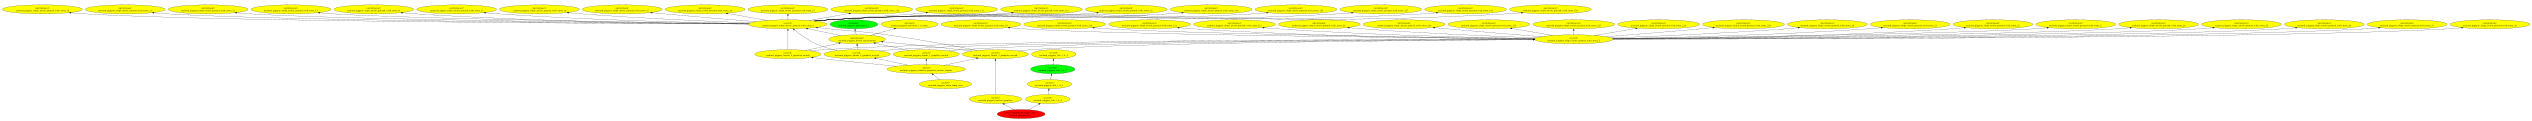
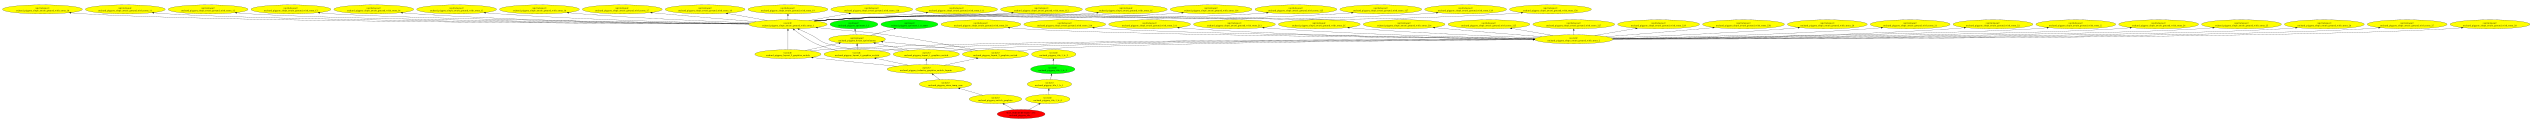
node "<spriteset> orchard_piggery_spriteset_1_0_snow": fillcolor yellow -> green
edge "<spritelayout> orchard_piggery_house_spritelayout" -> "<switch> orchard_piggery_slope_aware_ground_with_trees_1": now "<switch> orchard_piggery_layout_1_graphics_switch" -> "<switch> orchard_piggery_slope_aware_ground_with_trees_1"
edge "<switch> orchard_piggery_switch_graphics" -> "<switch> orchard_piggery_layout_3_graphics_switch": now "<switch> orchard_piggery_switch_graphics" -> "<switch> orchard_piggery_store_temp_vars"
